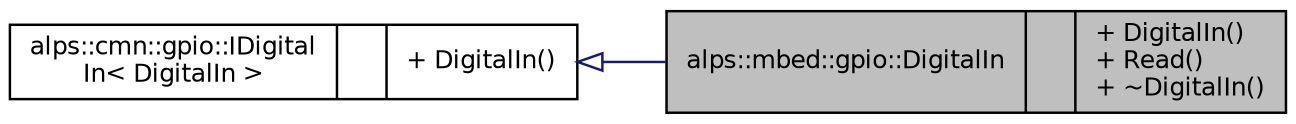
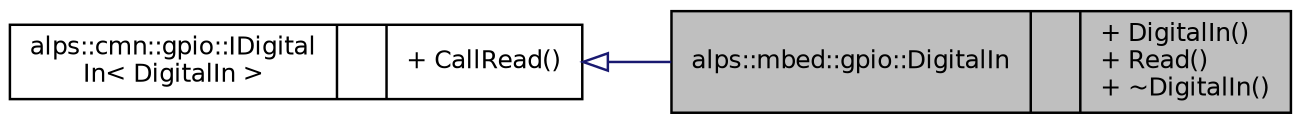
node "alps::cmn::gpio::IDigital": text "+ DigitalIn()" -> "+ CallRead()"
